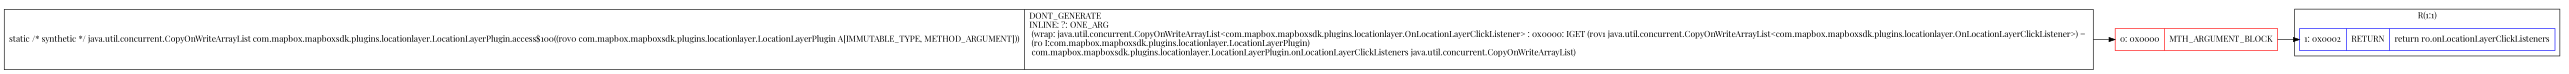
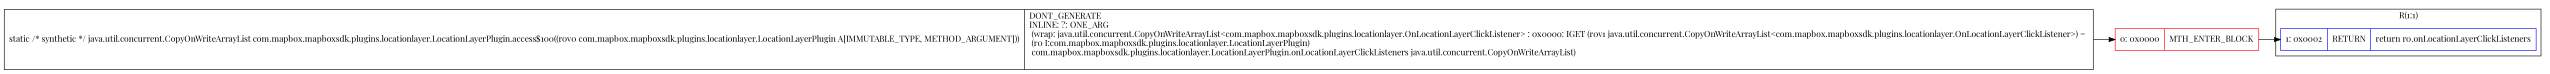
node "0: 0x0000": text "MTH_ARGUMENT_BLOCK" -> "MTH_ENTER_BLOCK"
